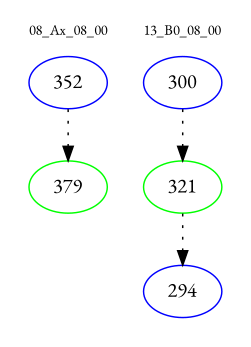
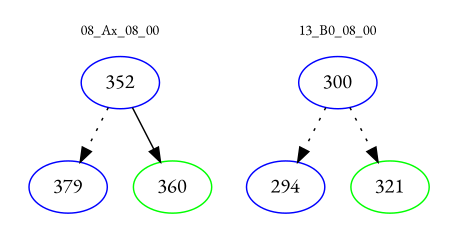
node "379": color green -> blue
node "360": added
edge "321" -> "294": now "300" -> "294"
